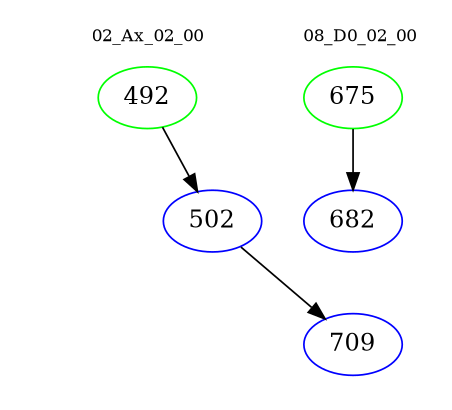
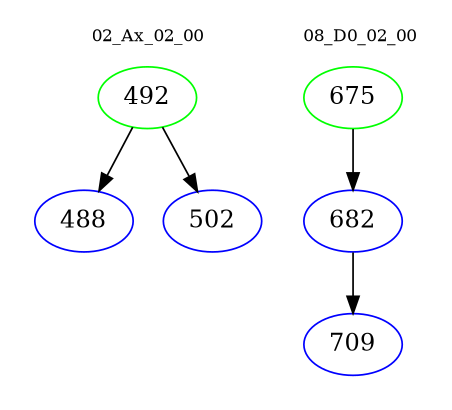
node "488": added
edge "502" -> "709": now "682" -> "709"
